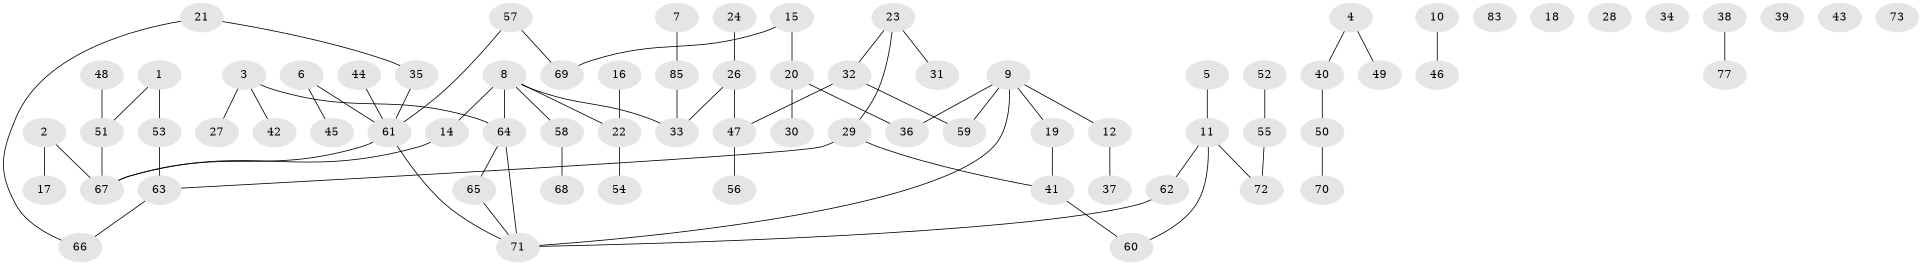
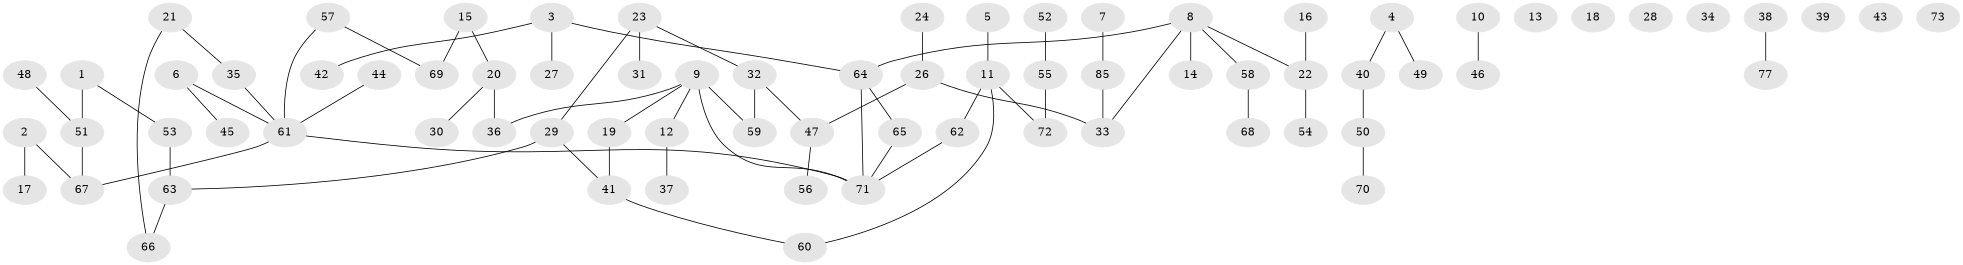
node "83": label "83" -> "13"
edge "14" -- "67": removed
